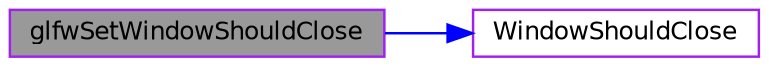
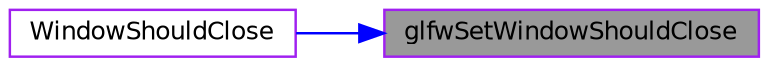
edge "glfwSetWindowShouldClose" -> "WindowShouldClose": reversed
